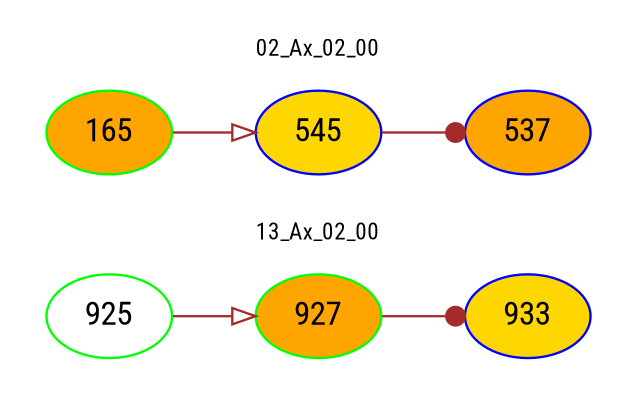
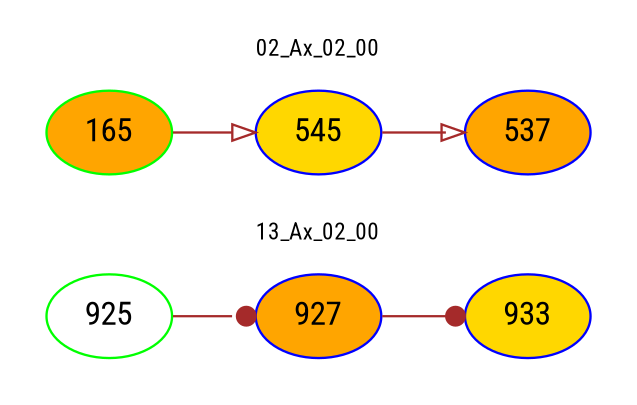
edge "545" -> "537": arrowhead dot -> onormal
edge "925" -> "927": arrowhead onormal -> dot
node "927": color green -> blue
